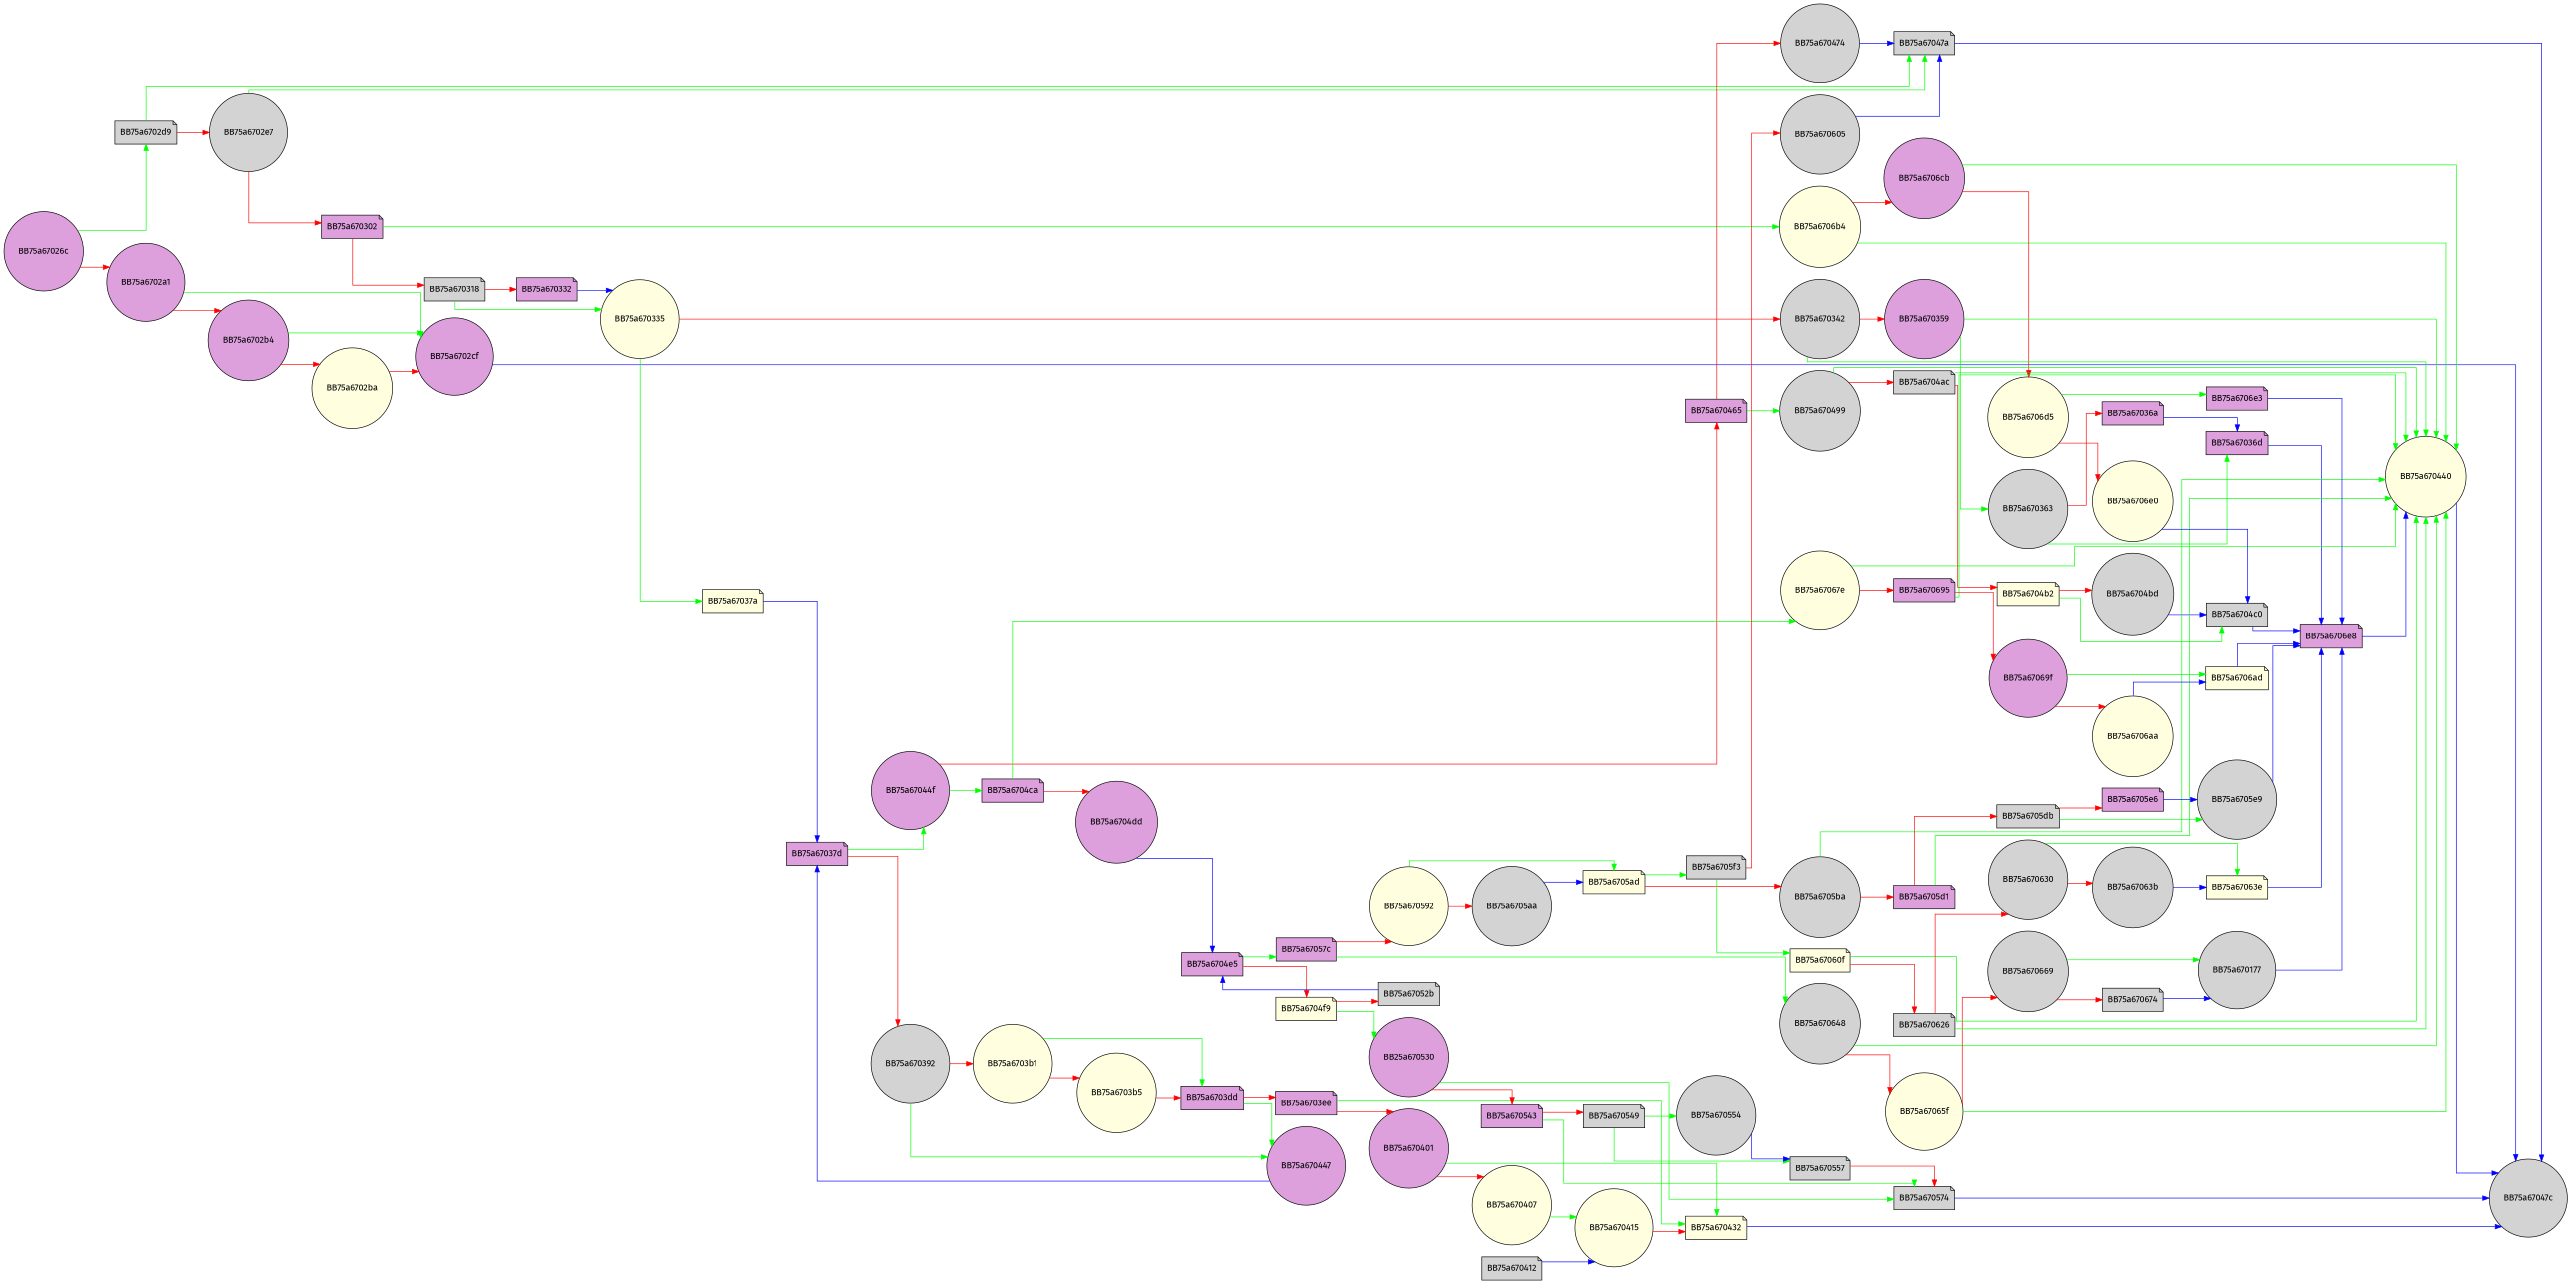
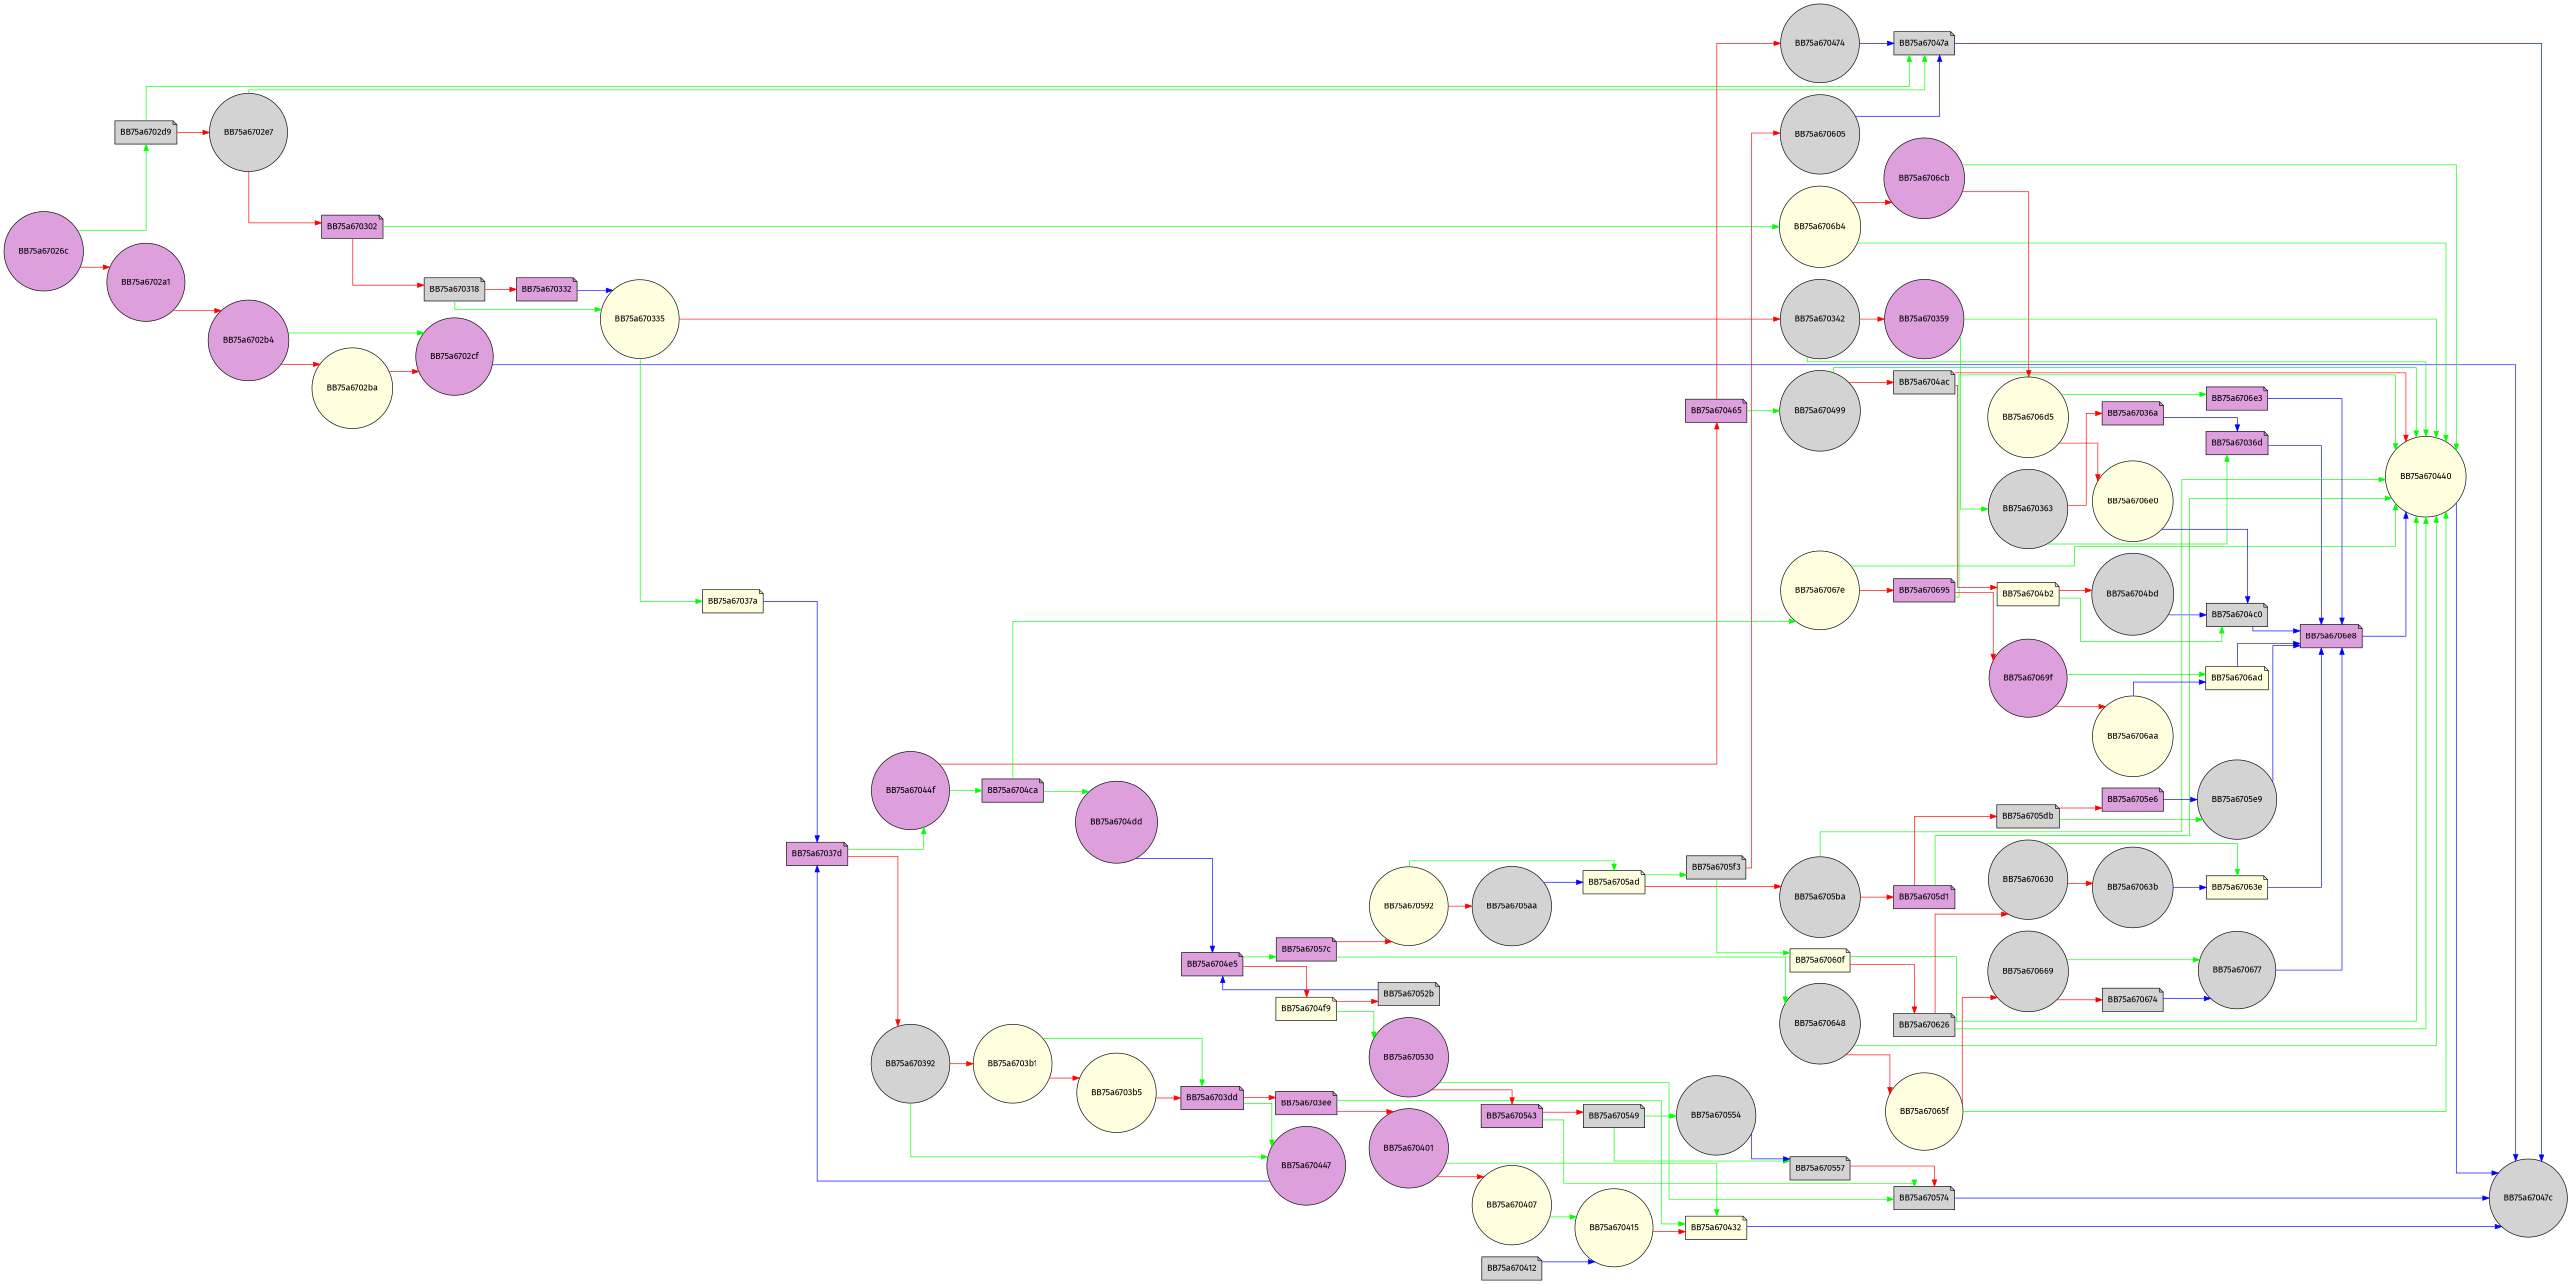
edge "BB75a6702a1" -> "BB75a6702cf": removed
edge "BB75a6704ac" -> "BB75a670440": color green -> red
edge "BB75a6704ca" -> "BB75a6704dd": color red -> green
node "BB75a670177": label "BB75a670177" -> "BB75a670677"
node "BB25a670530": label "BB25a670530" -> "BB75a670530"
